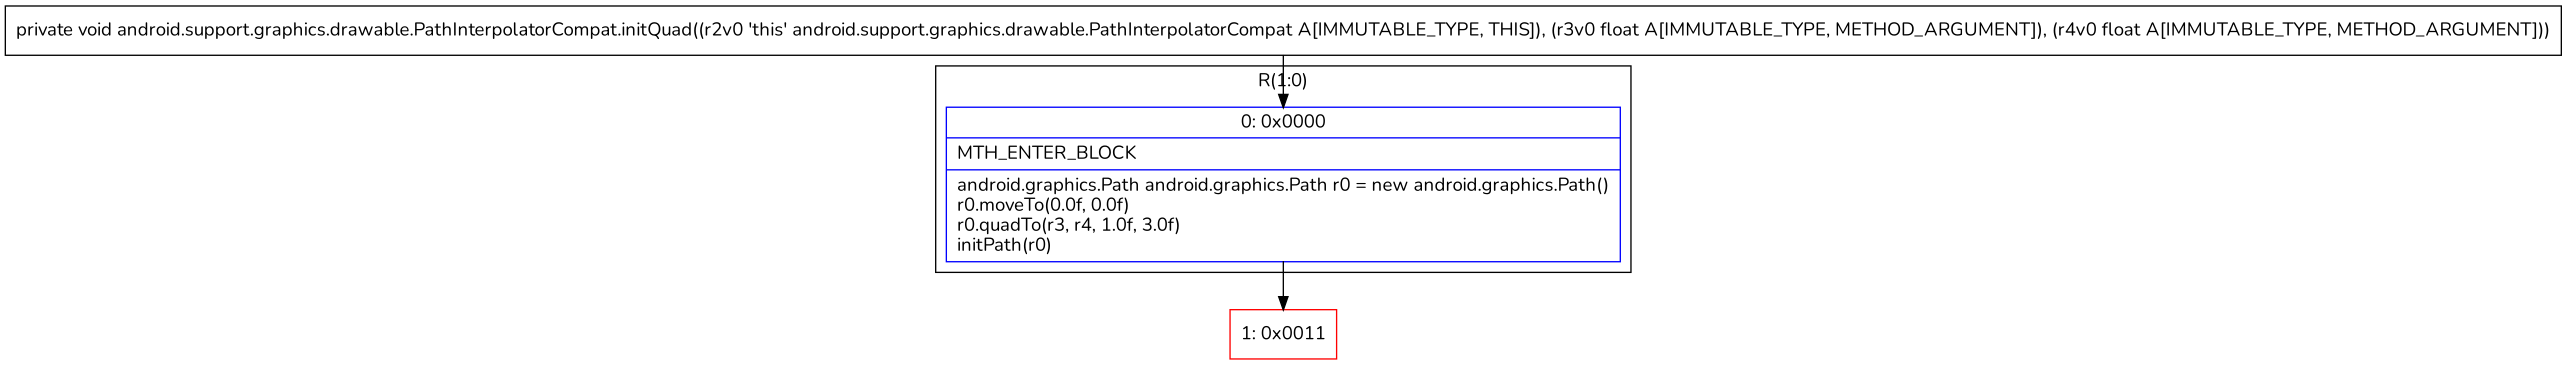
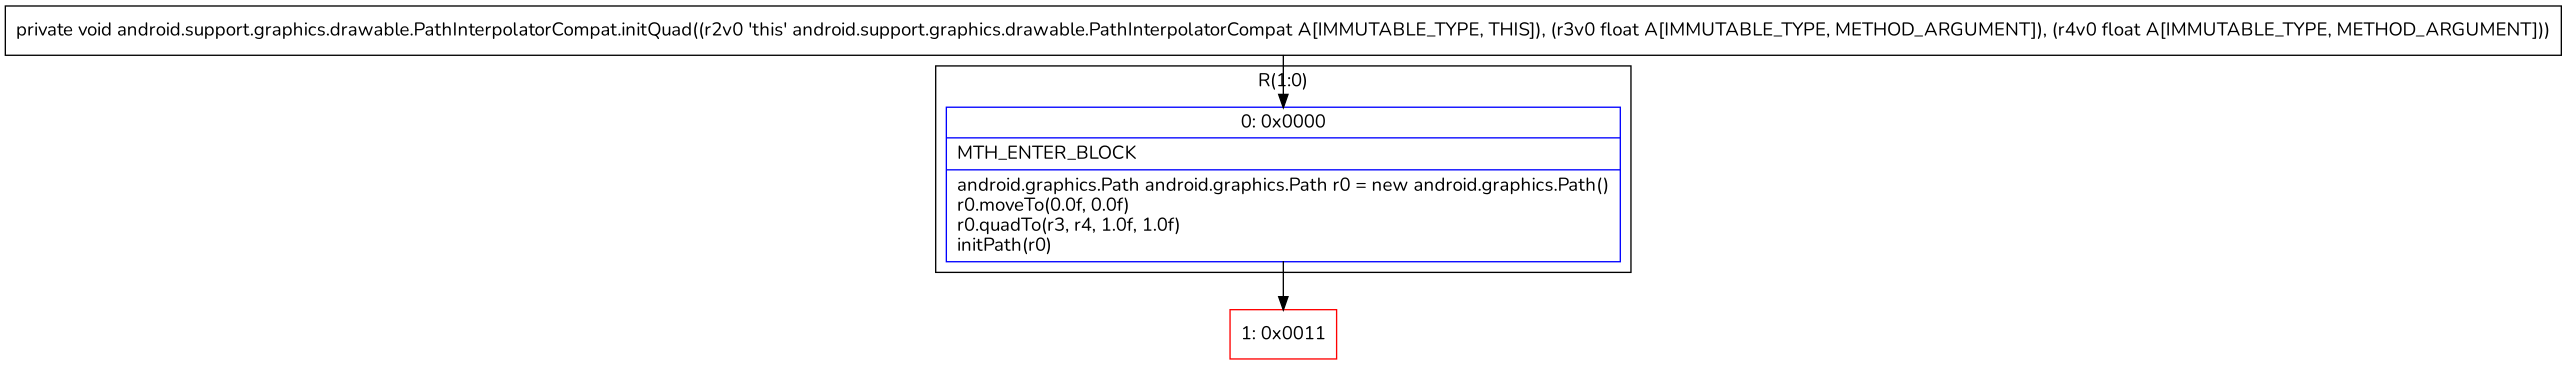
node "0: 0x0000": text "r0.quadTo(r3, r4, 1.0f, 3.0f)" -> "r0.quadTo(r3, r4, 1.0f, 1.0f)"
